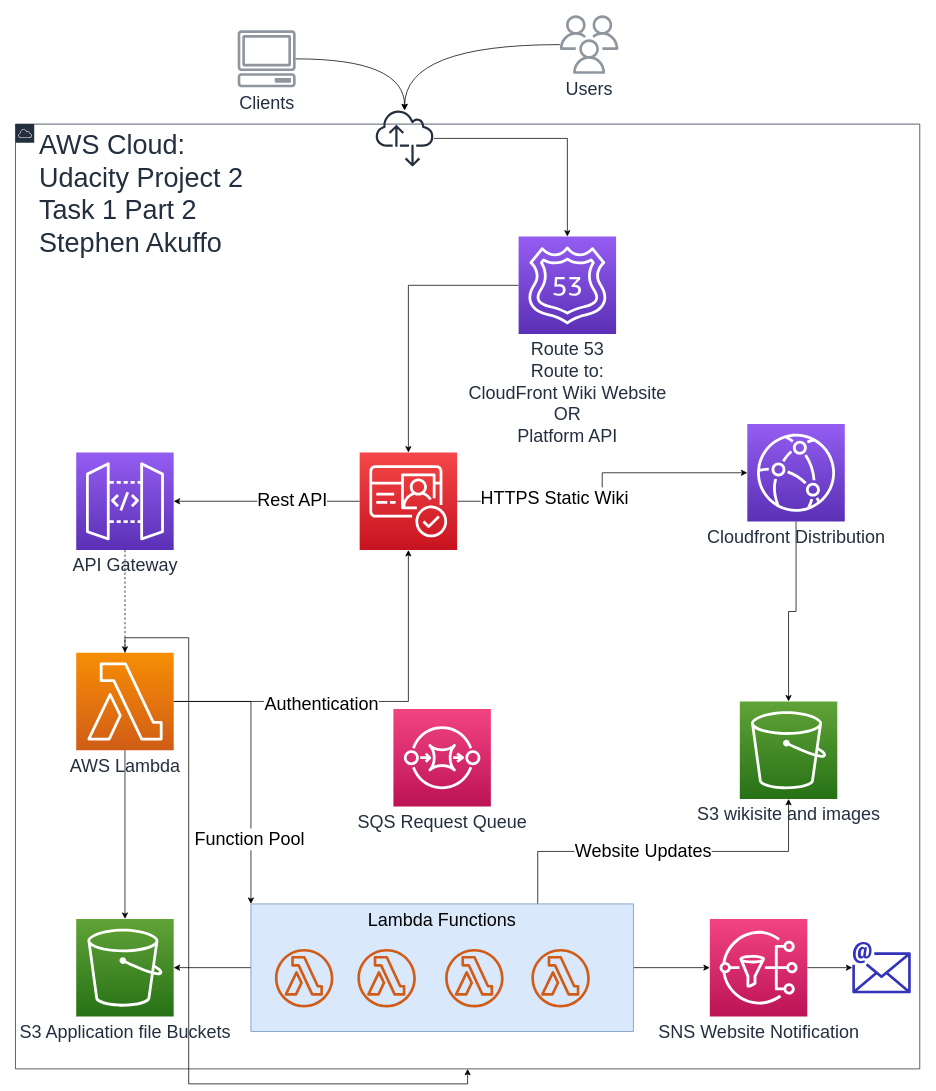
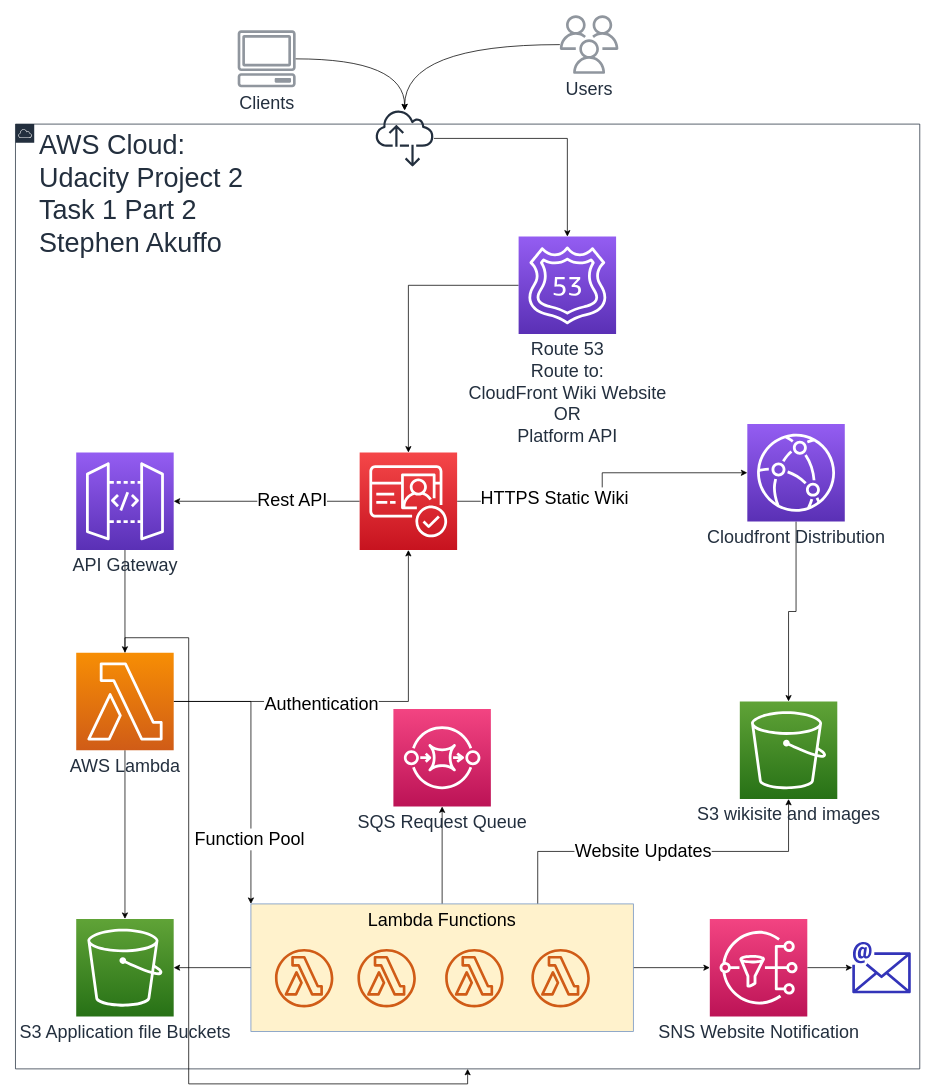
edge "API Gateway" -> "AWS Lambda": style dashed -> solid
edge "Lambda Functions" -> "SQS Request Queue": added
node "Lambda Functions": fillcolor #dae8fc -> #fff2cc
